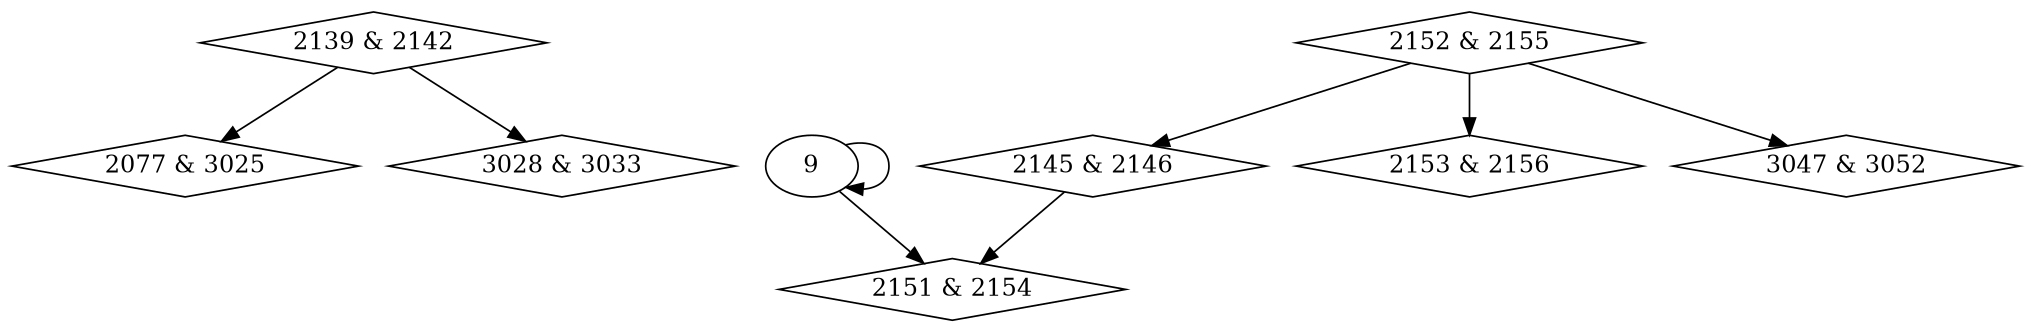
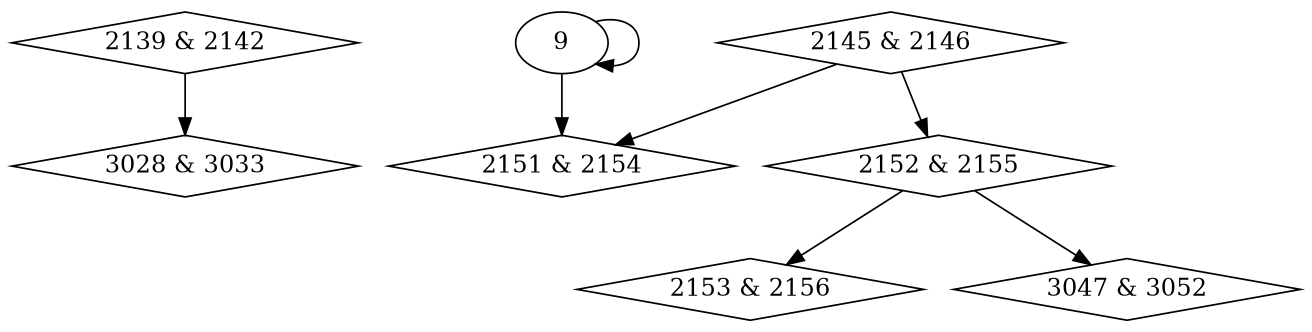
edge "2152 & 2155" -> "2145 & 2146": reversed
node "2077 & 3025": removed
